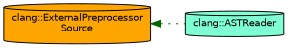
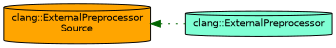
node "clang::ASTReader": label "clang::ASTReader" -> "clang::ExternalPreprocessor"
